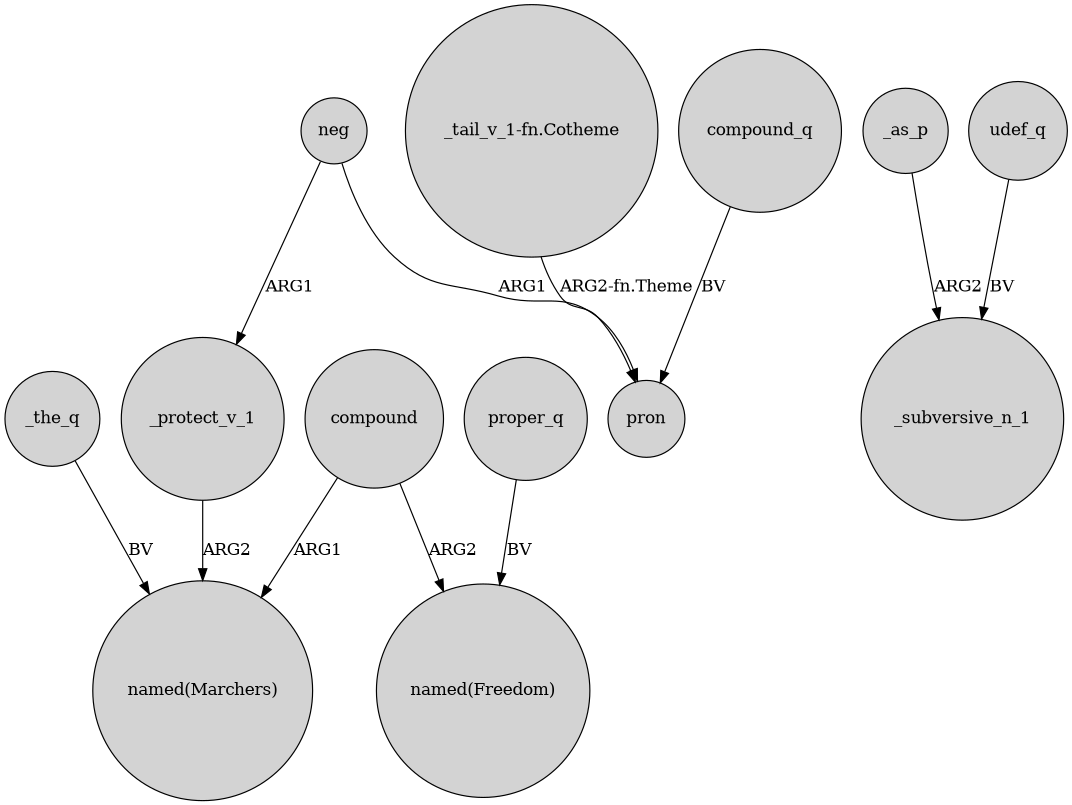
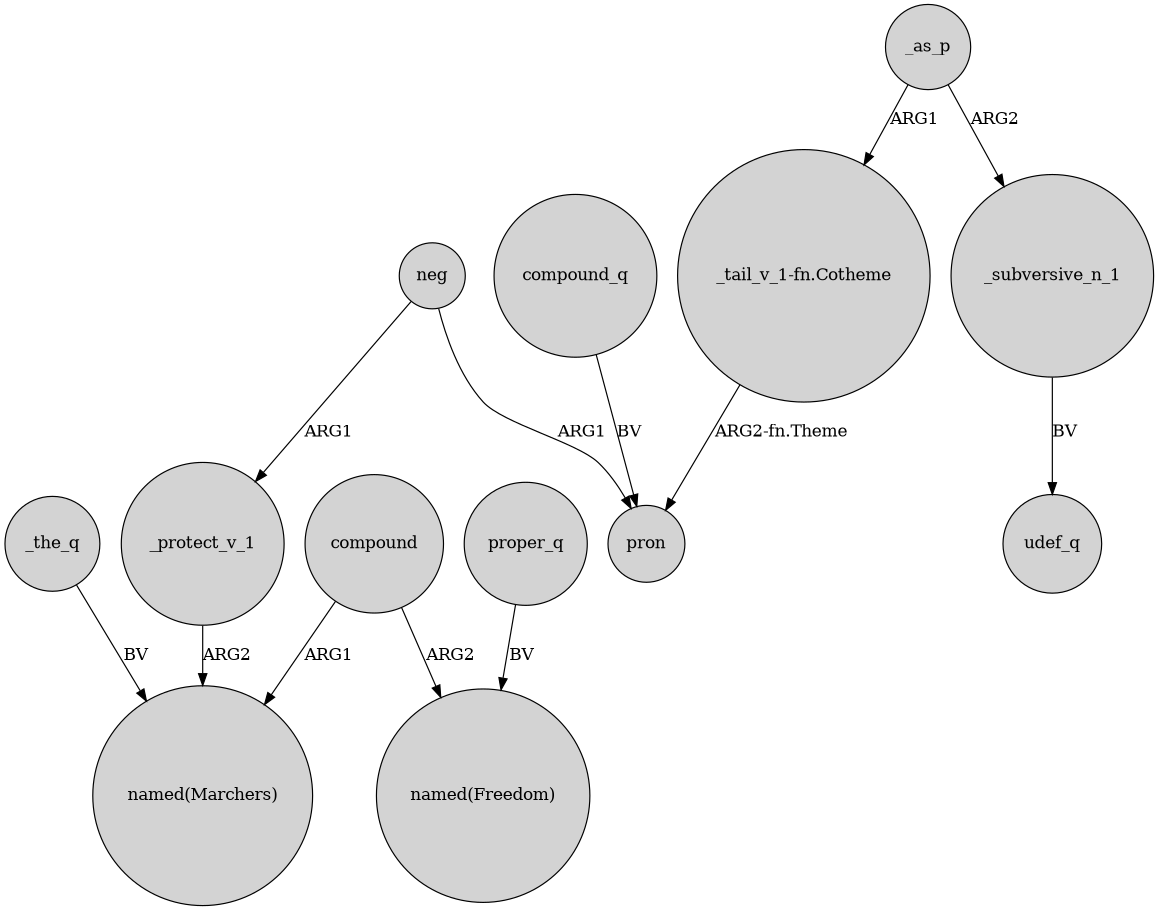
edge "_as_p" -> "_tail_v_1-fn.Cotheme": added, label "ARG1"
edge "udef_q" -> "_subversive_n_1": reversed
